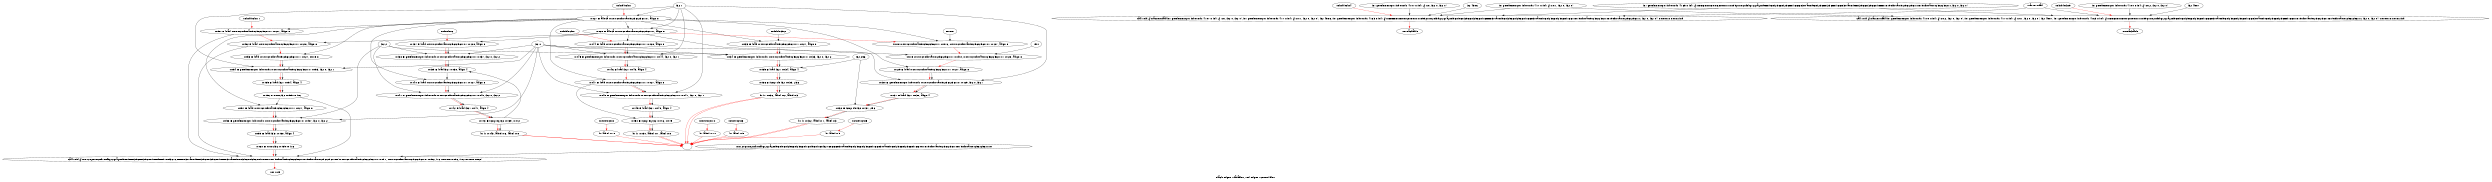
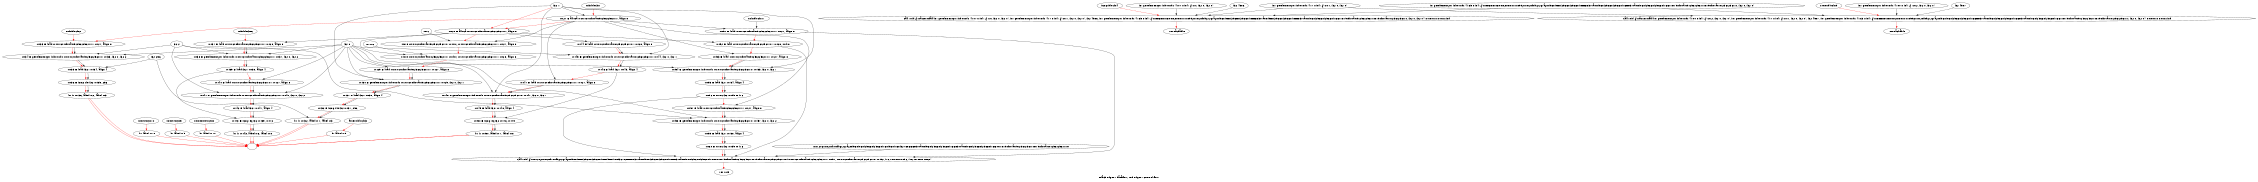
node "unk_block_4": label "unk_block_4" -> "icmp_block_4"
node "__assert_fail": removed
node "unk_block_9": label "unk_block_9" -> "store_block_9"
edge "i32 1" -> "%t28 = alloca %struct.xf_Mat_0_256_256_1_*, align 8": color black -> red
edge "unk_block_11" -> "%t51 = load %struct.xf_Mat_9_256_256_1_** %t27, align 8": color red -> black
edge "%t27 = alloca %struct.xf_Mat_9_256_256_1_*, align 8" -> "%t28 = alloca %struct.xf_Mat_0_256_256_1_*, align 8": color black -> red
edge "%t27 = alloca %struct.xf_Mat_9_256_256_1_*, align 8" -> "%t40 = load %struct.xf_Mat_9_256_256_1_** %t27, align 8": now "i32 0" -> "%t40 = load %struct.xf_Mat_9_256_256_1_** %t27, align 8"
edge "%t27 = alloca %struct.xf_Mat_9_256_256_1_*, align 8" -> "%t29 = load %struct.xf_Mat_9_256_256_1_** %t27, align 8": now "i32 0" -> "%t29 = load %struct.xf_Mat_9_256_256_1_** %t27, align 8"
node "unk_sle_6": label "unk_sle_6" -> "unk_block_6"
node "unk_block_7": removed
edge "%t27 = alloca %struct.xf_Mat_9_256_256_1_*, align 8" -> "%t33 = load %struct.xf_Mat_9_256_256_1_** %t27, align 8": color black -> red
node "_store": label "_store" -> "_src"
edge "unk_block_2" -> "%t33 = load %struct.xf_Mat_9_256_256_1_** %t27, align 8": color black -> red
node "%t52 = load %struct.xf_Mat_0_256_256_1_** %t28, align 8": label "%t52 = load %struct.xf_Mat_0_256_256_1_** %t28, align 8" -> "%t52 = load %struct.xf_Mat_0_256_256_1_** %t28, unk 8"
node "_dst": label "_dst" -> "_trunc"
node "%t53 = load %struct.xf_Mat_9_256_256_1_** %t27, store 8": label "%t53 = load %struct.xf_Mat_9_256_256_1_** %t27, store 8" -> "%t53 = load %struct.xf_Mat_9_256_256_1_** %t27, align 8"
edge "%t39 = load i32* %t38, align 4" -> "%t40 = load %struct.xf_Mat_9_256_256_1_** %t27, align 8": color black -> red
edge "i32 256" -> "%t32 = icmp sle i32 %t31, 256": now "i32 256" -> "br i1 %t32, label %1, label %3"
edge "%t43 = icmp eq i32 %t39, %t42" -> "%t39 = load i32* %t38, align 4": reversed
edge "%t56 = trunc i32 %t55 to i16" -> "%t57 = load %struct.xf_Mat_9_256_256_1_** %t27, align 8": color black -> red
edge "%t47 = load %struct.xf_Mat_9_256_256_1_** %t27, align 8" -> "%t50 = icmp eq i32 %t46, %t49": now "%t46 = load i32* %t45, align 4" -> "%t50 = icmp eq i32 %t46, %t49"
node "unk_block_8": label "unk_block_8" -> "zeroext_block_8"
node "unk_block_3": label "unk_block_3" -> "assert_block_3"
node "%t59 = load i33* %t58, align 4": label "%t59 = load i33* %t58, align 4" -> "%t59 = load i32* %t58, align 4"
